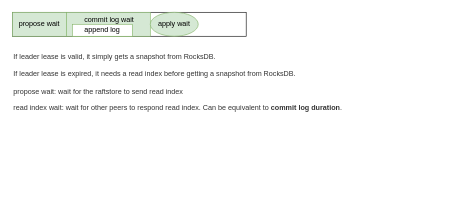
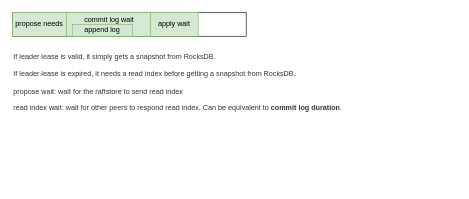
node "propose wait": label "propose wait" -> "propose needs"
node "apply wait": shape ellipse -> rectangle
node "append log": fillcolor #ffffff -> #d5e8d4
